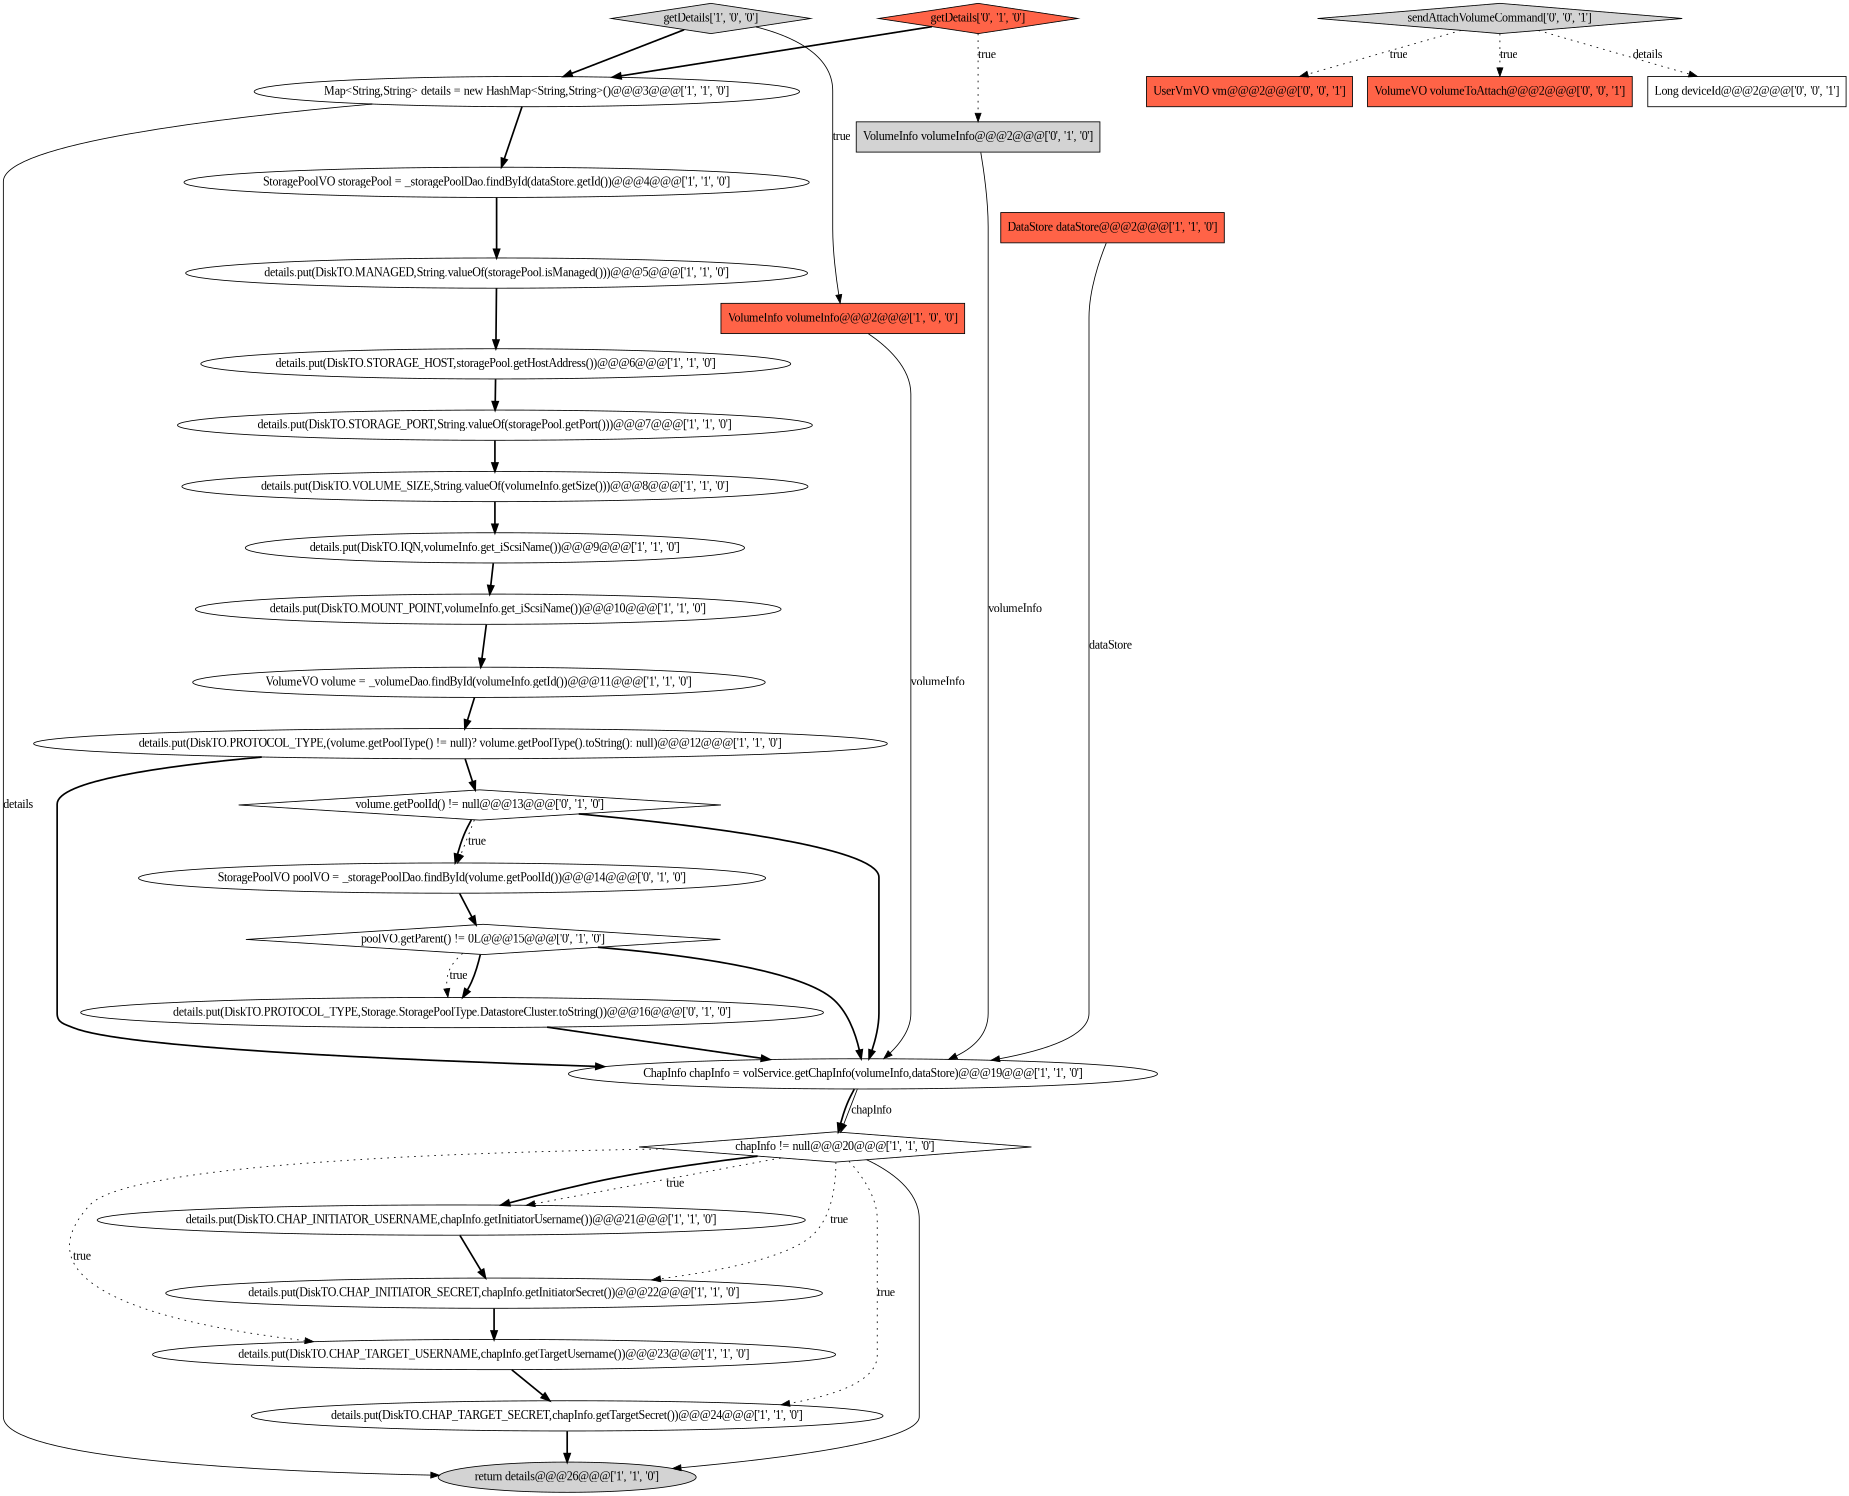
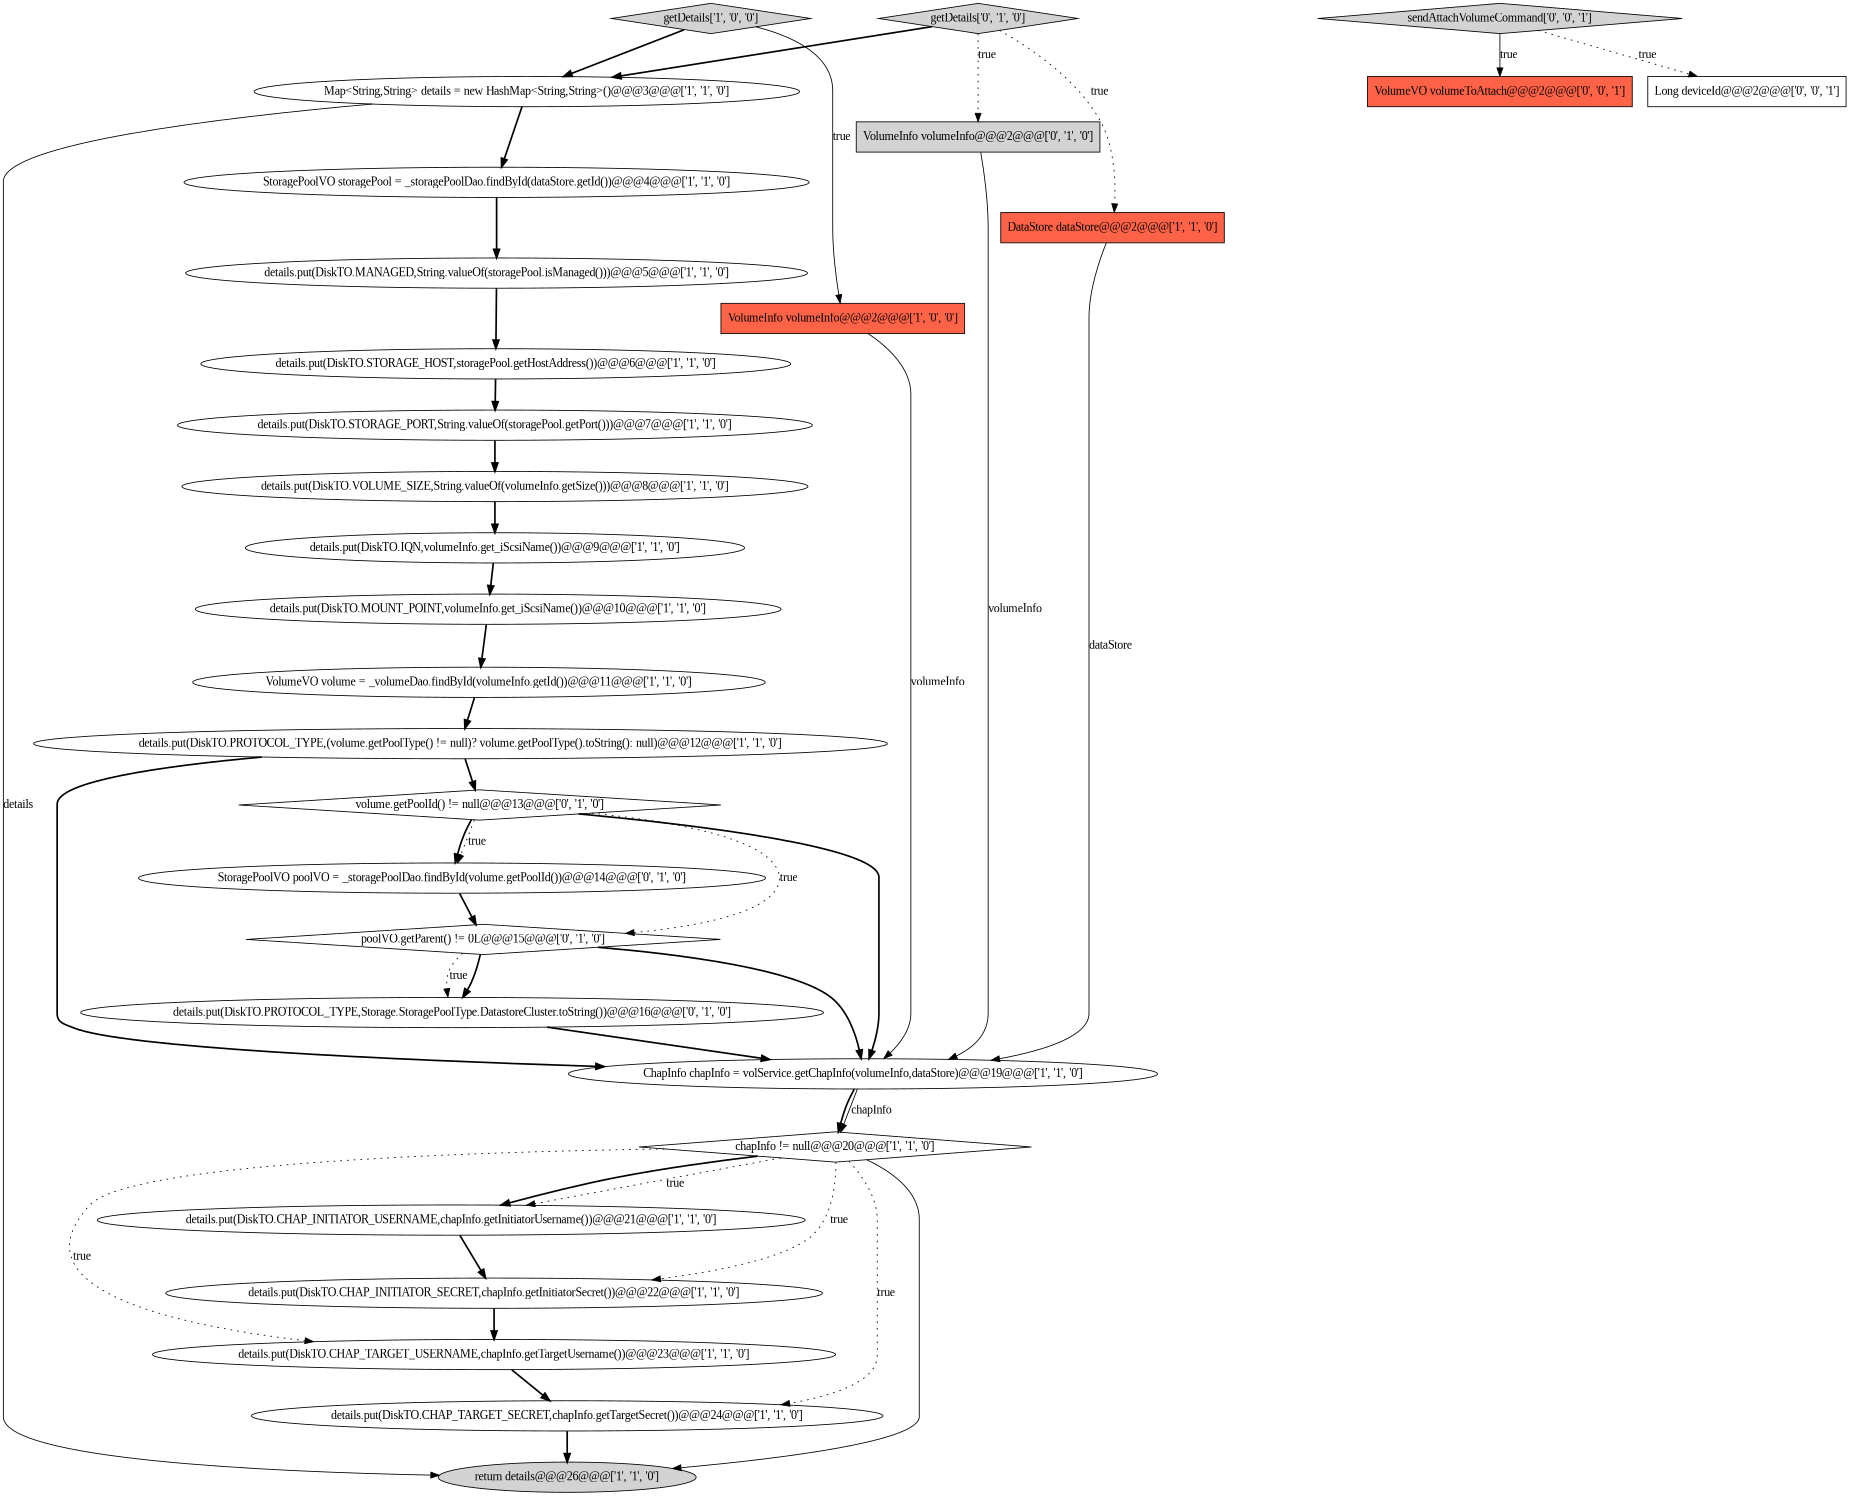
node "getDetails['0', '1', '0']": fillcolor tomato -> lightgray
edge "sendAttachVolumeCommand['0', '0', '1']" -> "VolumeVO volumeToAttach@@@2@@@['0', '0', '1']": style dotted -> solid
edge "sendAttachVolumeCommand['0', '0', '1']" -> "Long deviceId@@@2@@@['0', '0', '1']": label "details" -> "true"
node "UserVmVO vm@@@2@@@['0', '0', '1']": removed
edge "getDetails['0', '1', '0']" -> "DataStore dataStore@@@2@@@['1', '1', '0']": added, label "true"
edge "volume.getPoolId() != null@@@13@@@['0', '1', '0']" -> "poolVO.getParent() != 0L@@@15@@@['0', '1', '0']": added, label "true"
